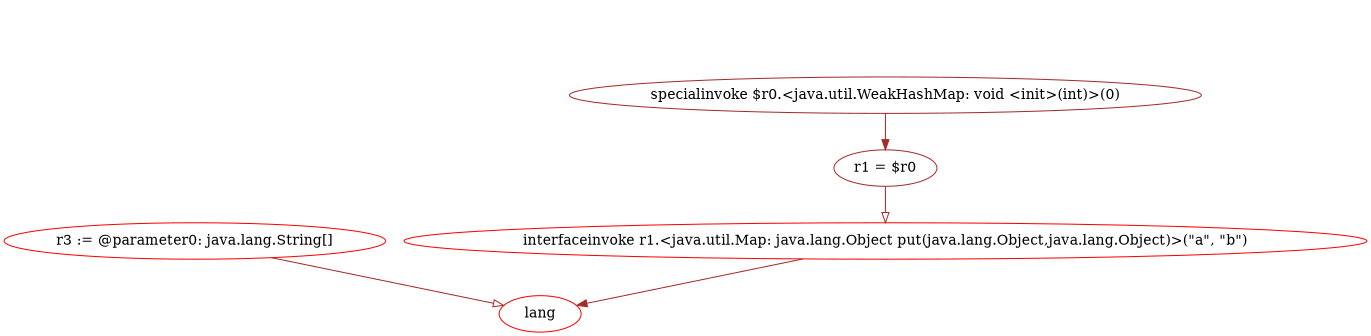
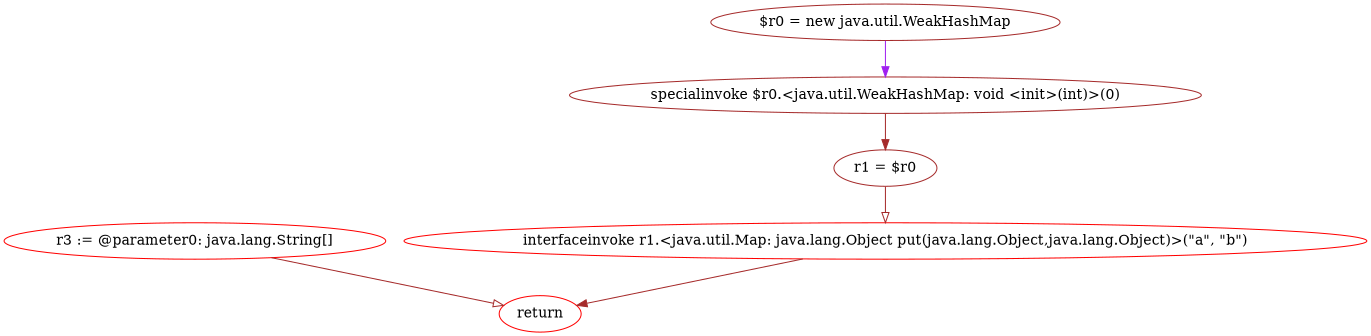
node "$r0 = new java.util.WeakHashMap": added
node "lang": label "lang" -> "return"
